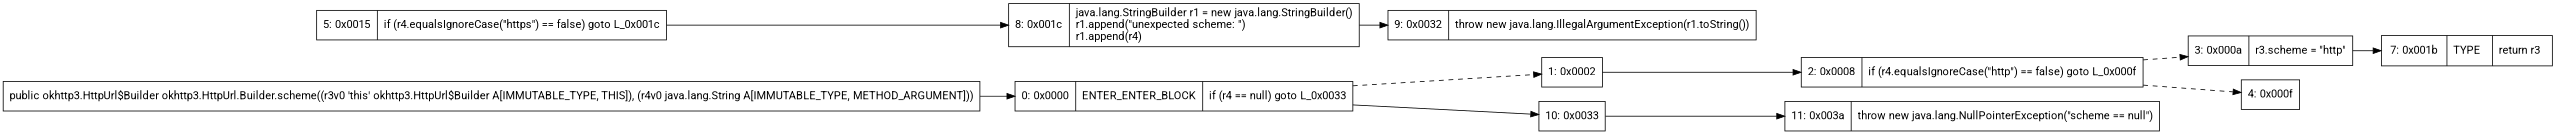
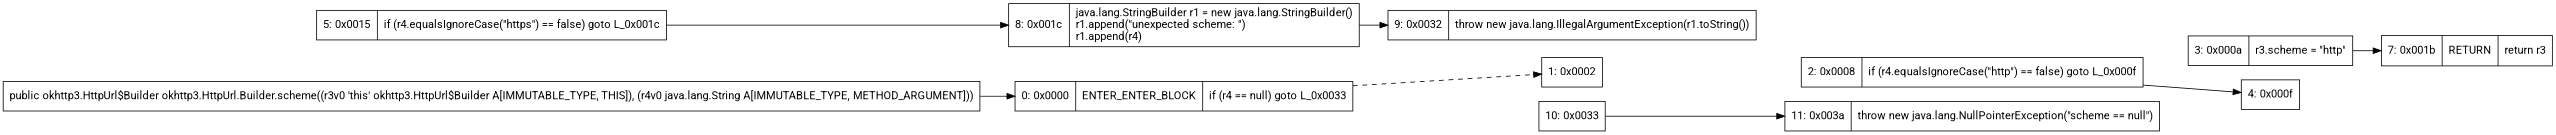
node "7: 0x001b": text "TYPE" -> "RETURN"
edge "2: 0x0008" -> "3: 0x000a": removed
edge "1: 0x0002" -> "2: 0x0008": removed
edge "2: 0x0008" -> "4: 0x000f": style dashed -> solid
edge "0: 0x0000" -> "10: 0x0033": removed
